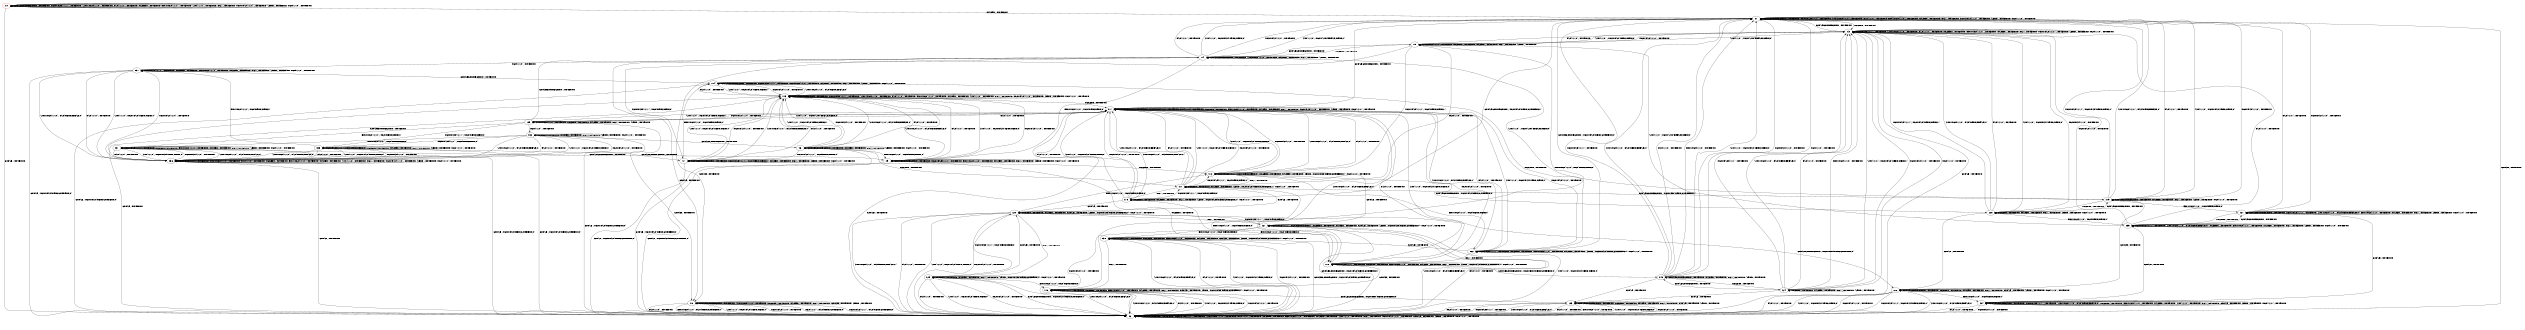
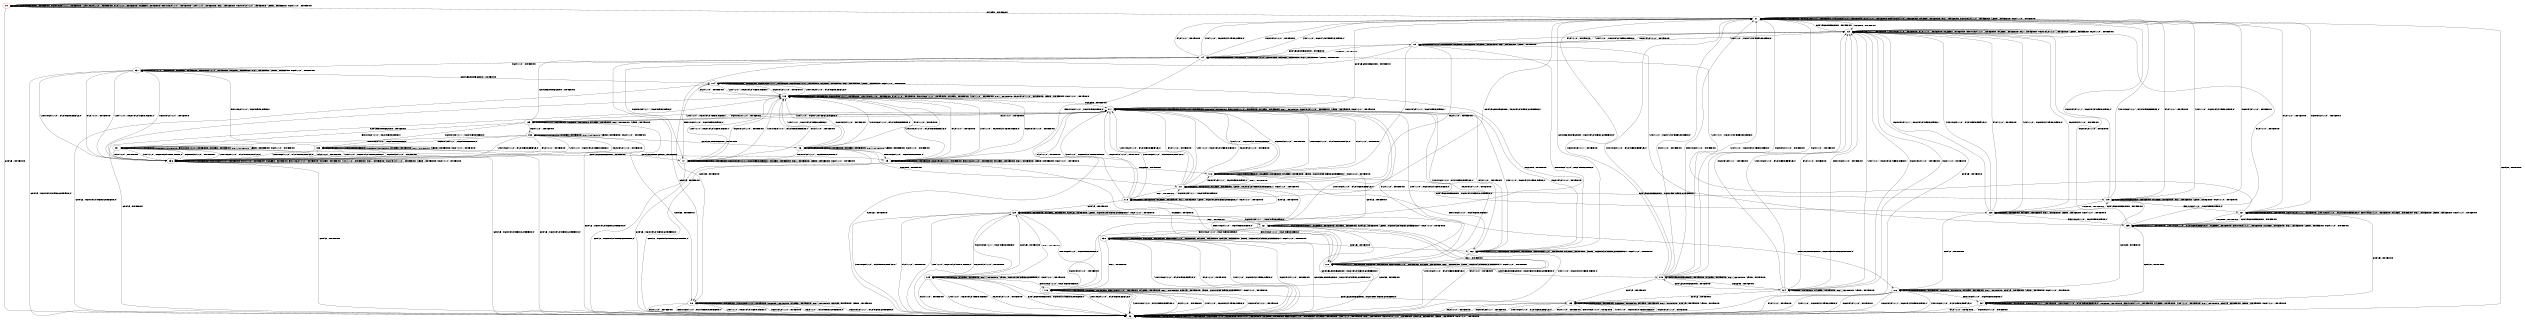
edge "s19" -> "s4": now "s27" -> "s4"
edge "s20" -> "s12": now "s20" -> "s16"
edge "s22" -> "s30": reversed
